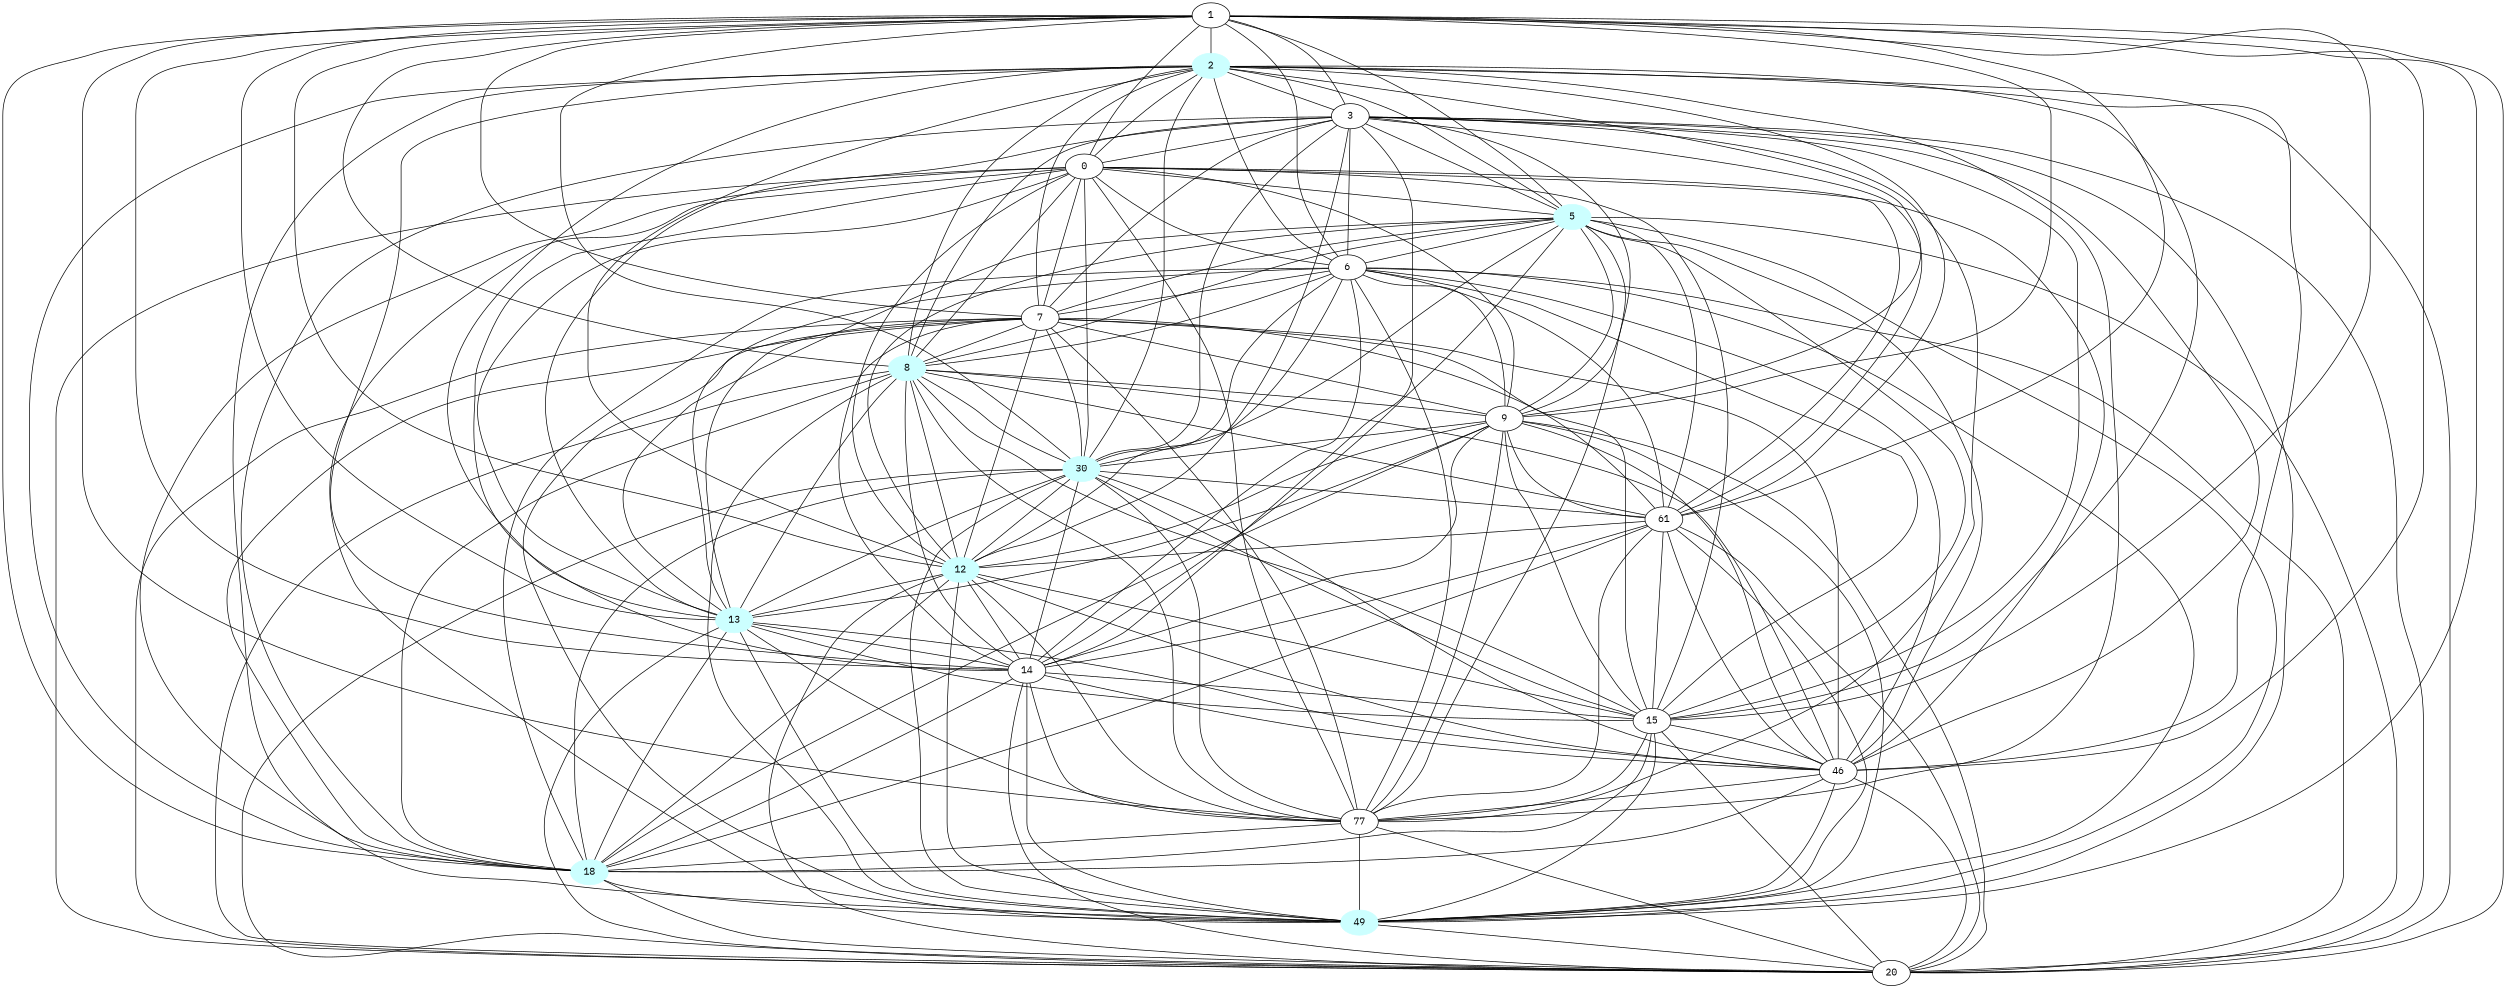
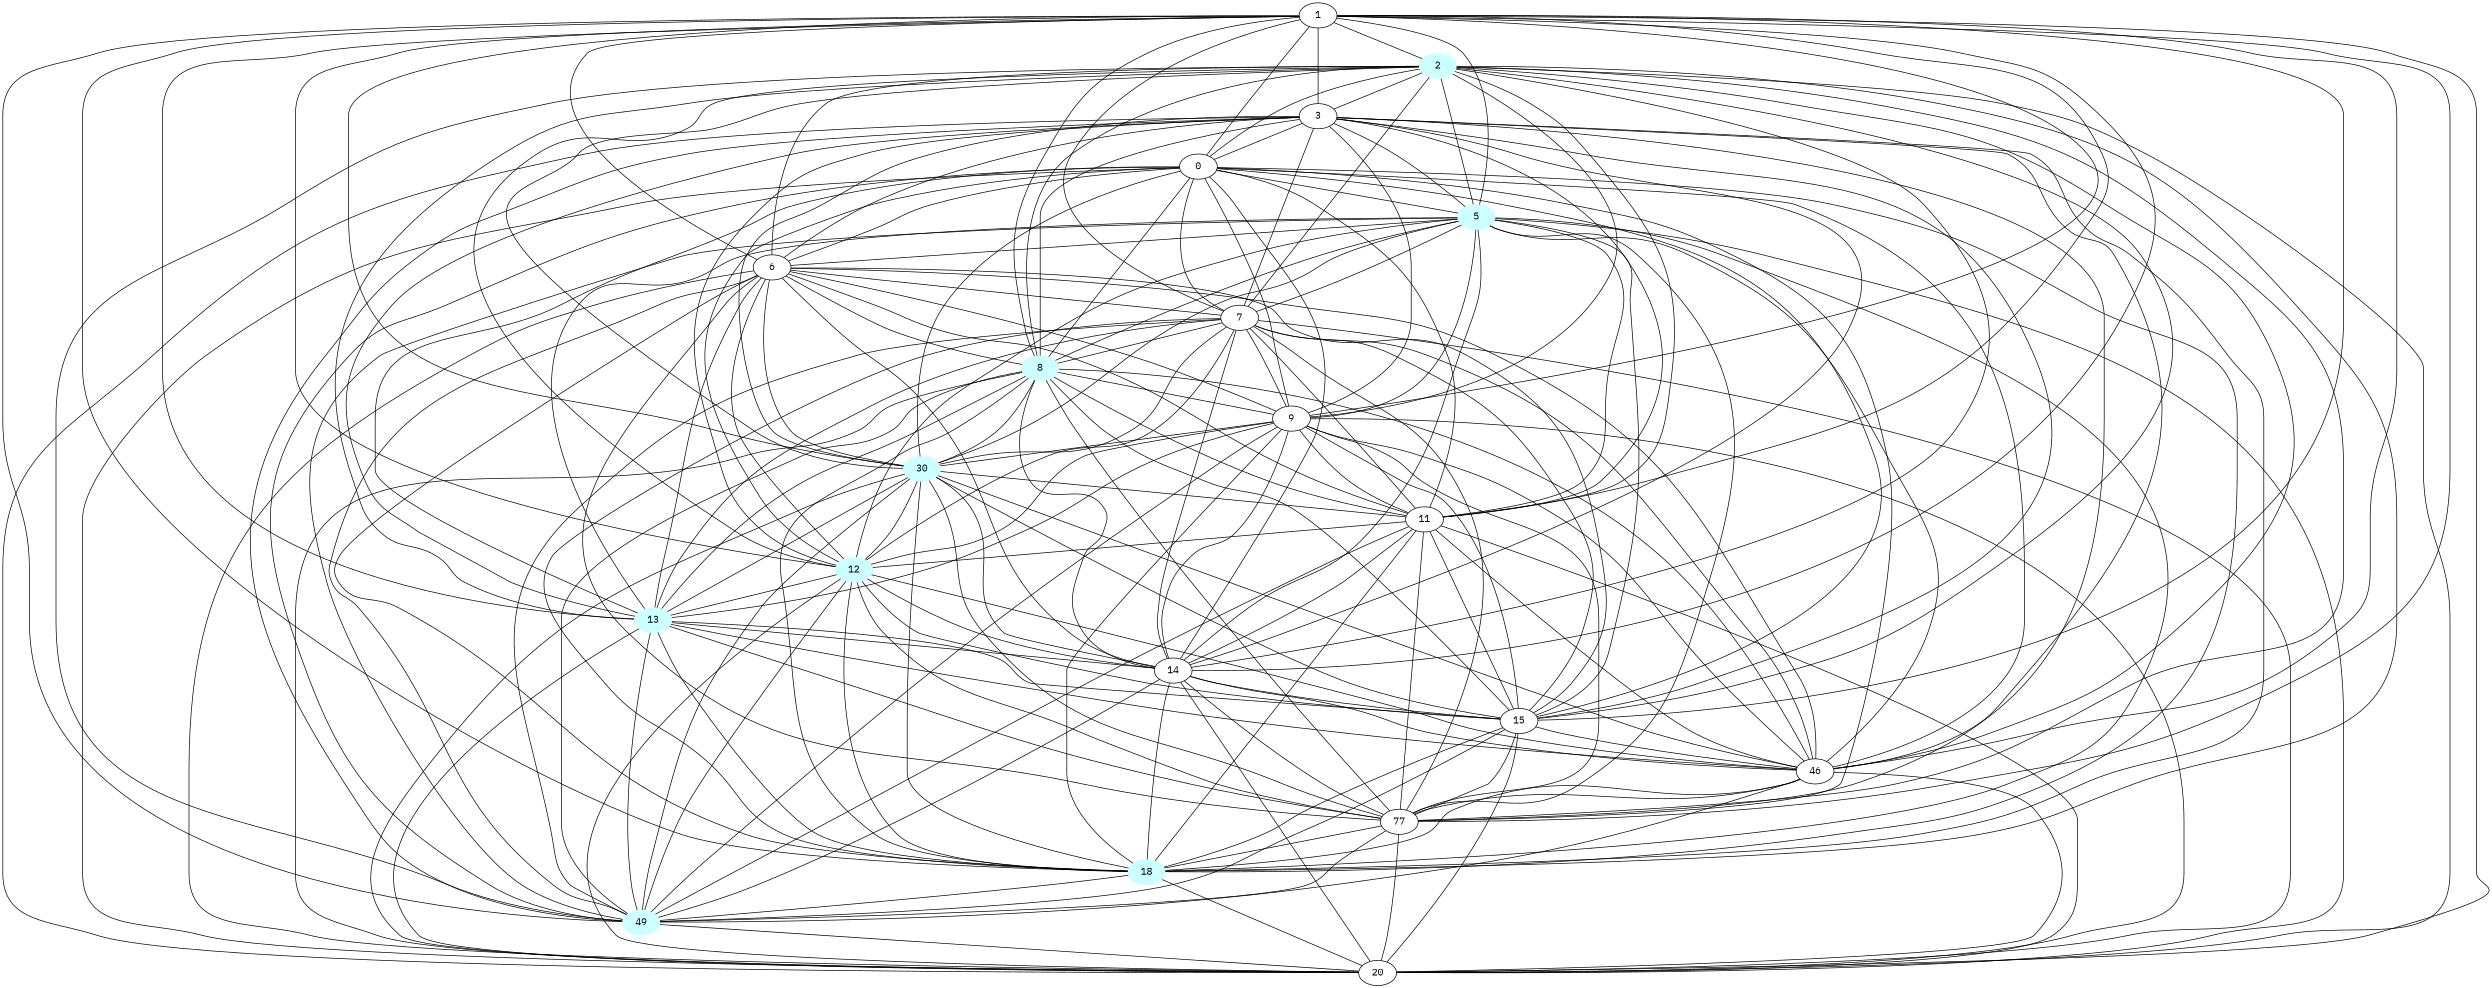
edge "8" -- "12": removed
node "61": label "61" -> "11"
edge "5" -- "18": added
